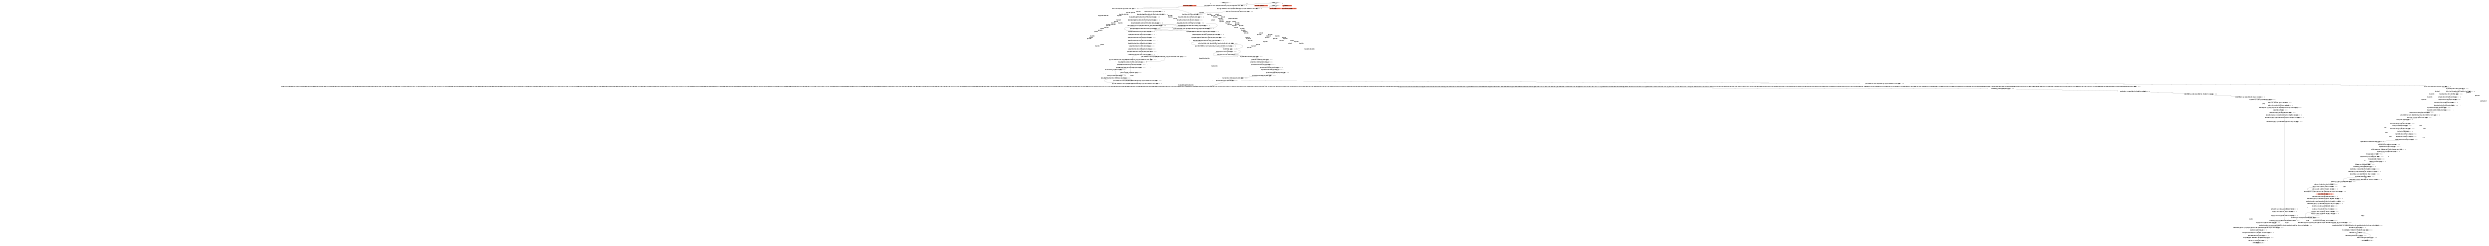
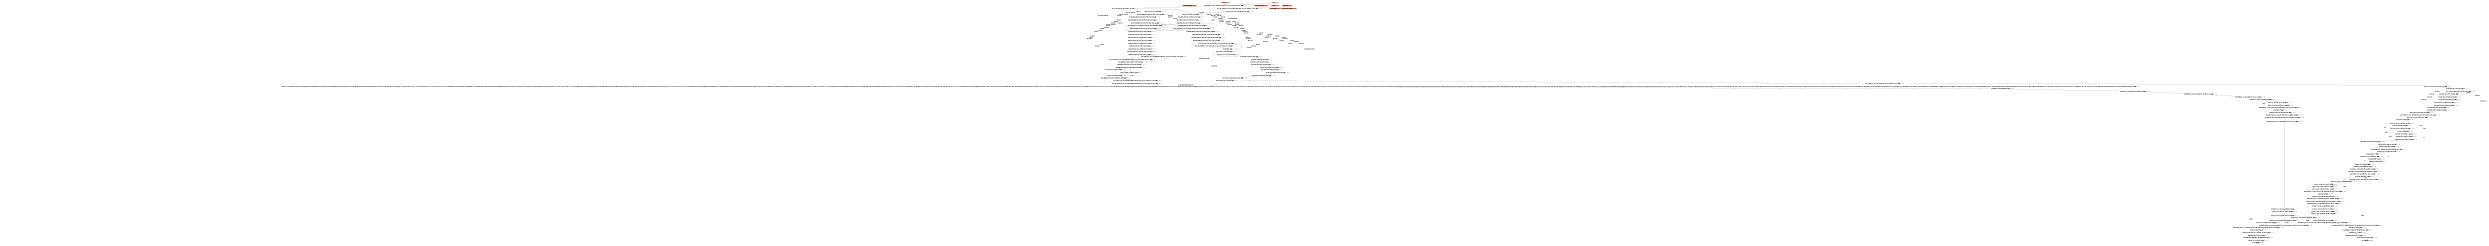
node "configure['1', '0', '0']": fillcolor lightgray -> tomato
node "configure['0', '0', '1']": fillcolor lightgray -> tomato
node "AssignIpAddressSearch.done()@@@96@@@['1', '1', '0']": fillcolor tomato -> white
